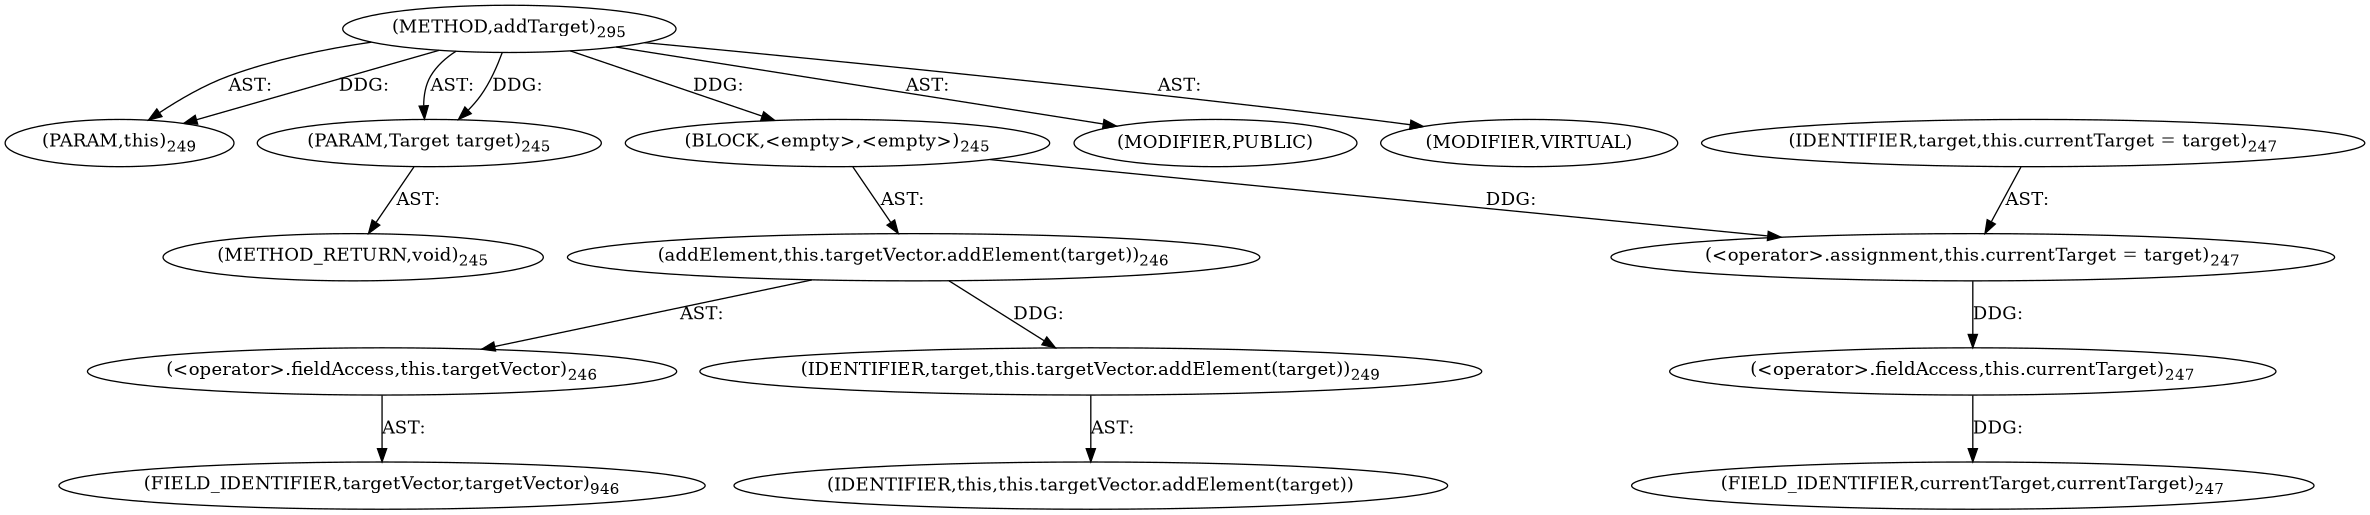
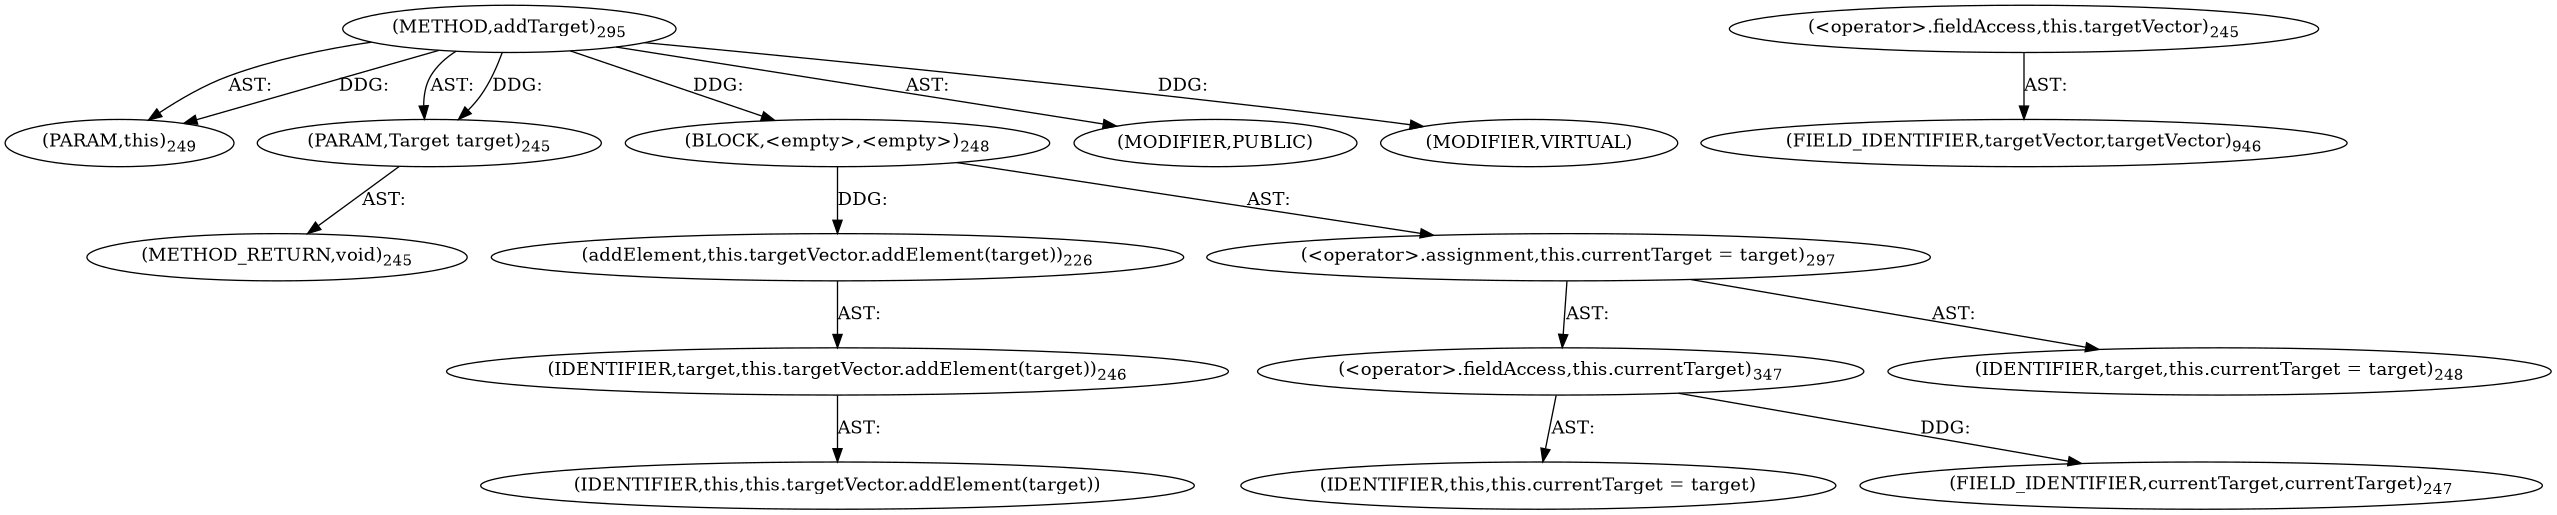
edge "(METHOD,addTarget)" -> "(MODIFIER,VIRTUAL)": label "AST: " -> "DDG: "
node "(BLOCK,<empty>,<empty>)": text "245" -> "248"
node "(IDENTIFIER,target,this.currentTarget = target)": text "247" -> "248"
edge "(IDENTIFIER,target,this.currentTarget = target)" -> "(<operator>.assignment,this.currentTarget = target)": reversed
edge "(BLOCK,<empty>,<empty>)" -> "(addElement,this.targetVector.addElement(target))": label "AST: " -> "DDG: "
edge "(BLOCK,<empty>,<empty>)" -> "(<operator>.assignment,this.currentTarget = target)": label "DDG: " -> "AST: "
node "(addElement,this.targetVector.addElement(target))": text "246" -> "226"
node "(<operator>.assignment,this.currentTarget = target)": text "247" -> "297"
edge "(addElement,this.targetVector.addElement(target))" -> "(<operator>.fieldAccess,this.targetVector)": removed, label "AST:"
edge "(addElement,this.targetVector.addElement(target))" -> "(IDENTIFIER,target,this.targetVector.addElement(target))": label "DDG: " -> "AST: "
edge "(<operator>.assignment,this.currentTarget = target)" -> "(<operator>.fieldAccess,this.currentTarget)": label "DDG: " -> "AST: "
node "(<operator>.fieldAccess,this.targetVector)": text "246" -> "245"
node "(IDENTIFIER,target,this.targetVector.addElement(target))": text "249" -> "246"
node "(<operator>.fieldAccess,this.currentTarget)": text "247" -> "347"
node "(IDENTIFIER,this,this.currentTarget = target)": added
